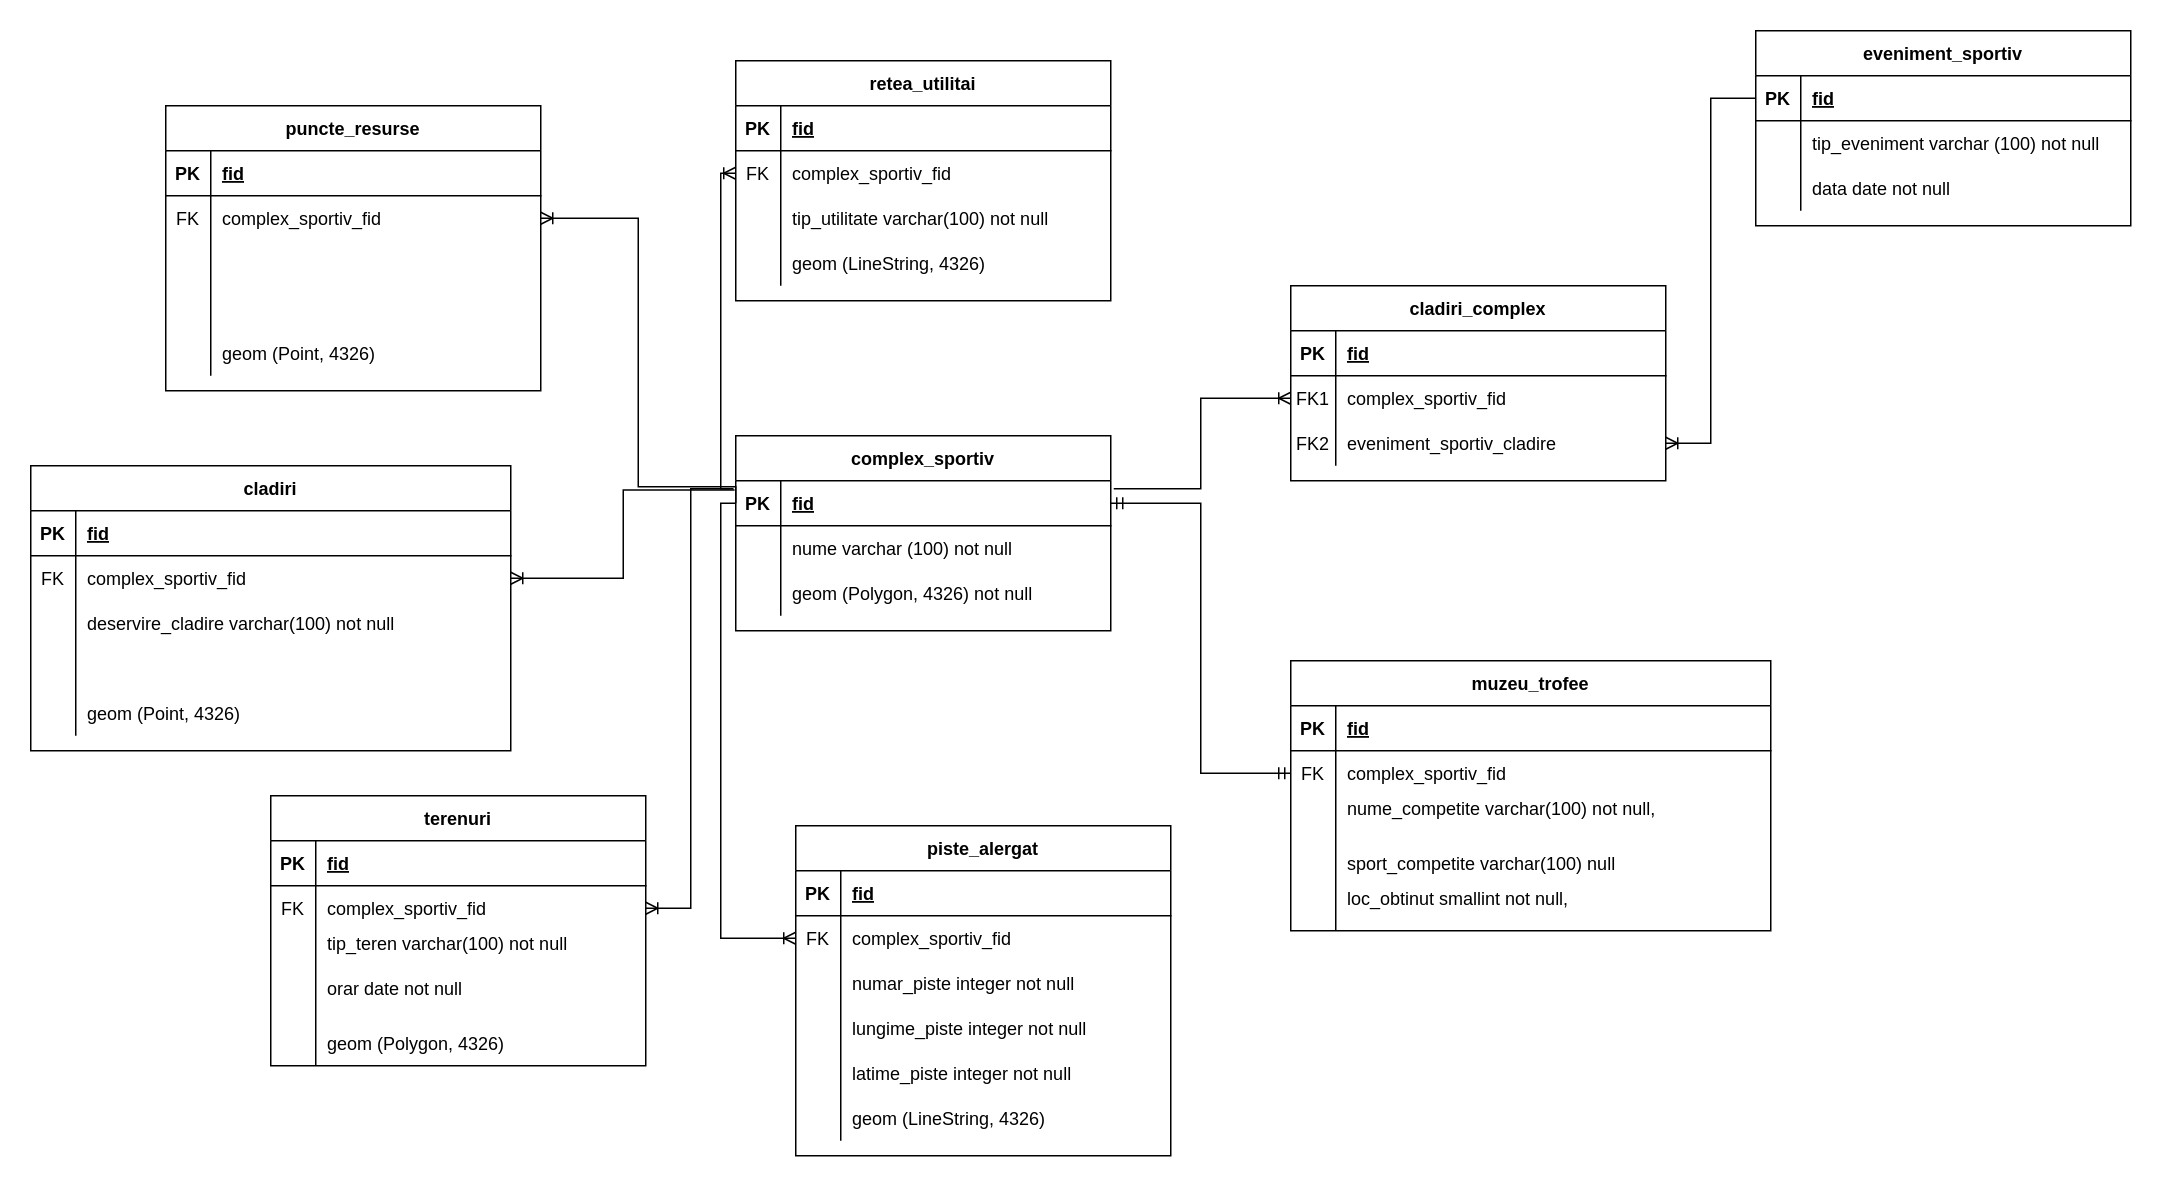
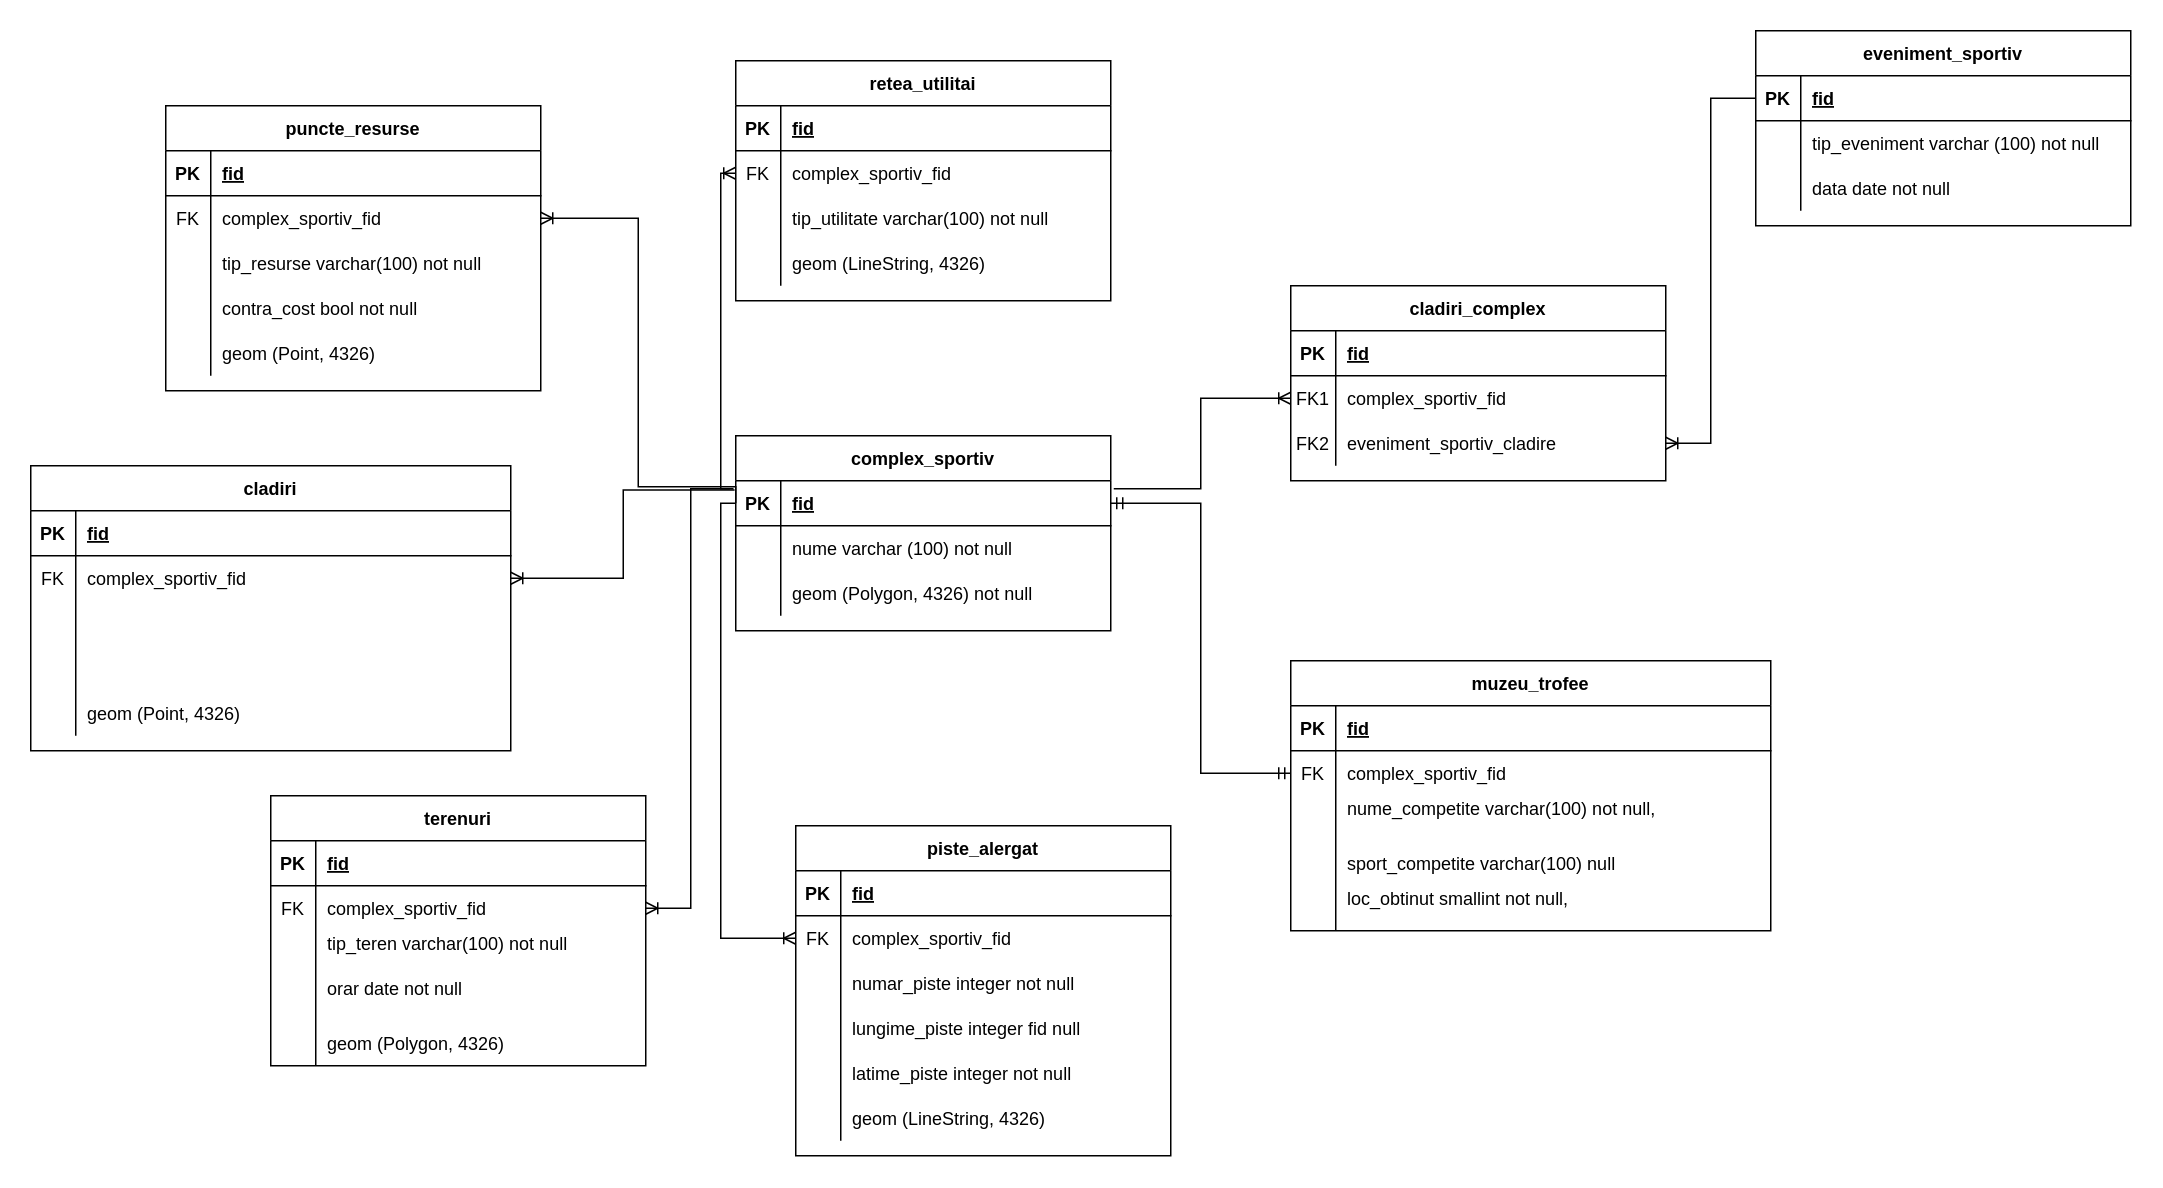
node "tip_resurse varchar(100) not null": added
node "contra_cost bool not null": added
node "deservire_cladire varchar(100) not null": removed
node "lungime_piste integer not null": label "lungime_piste integer not null" -> "lungime_piste integer fid null"
